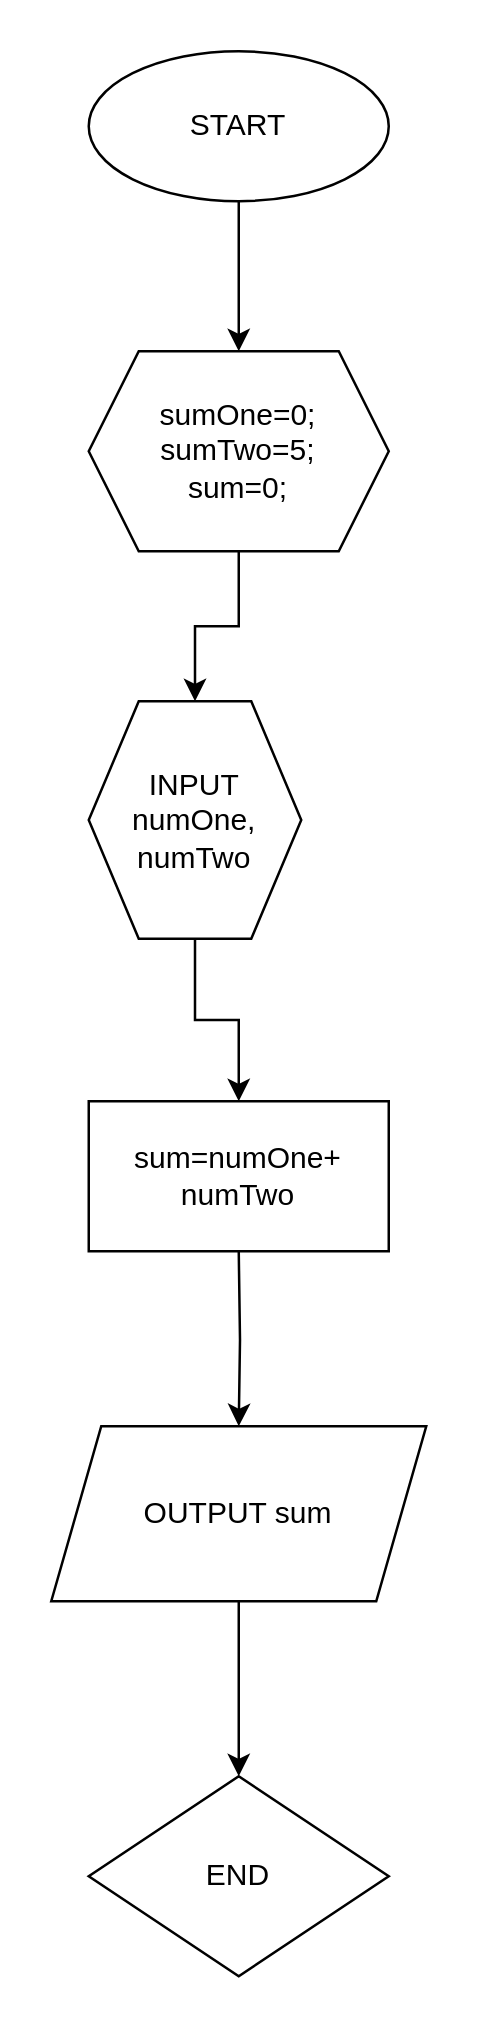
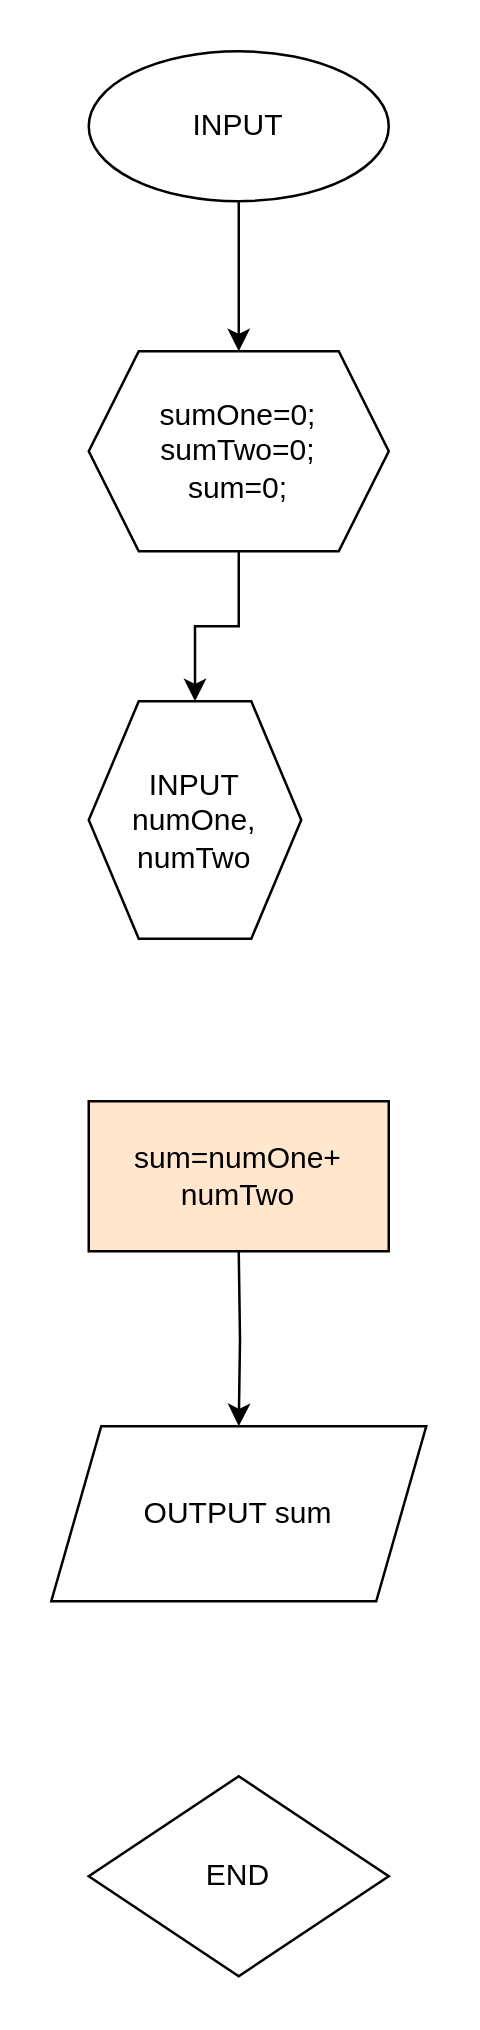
node "START": label "START" -> "INPUT"
node "sumOne=0; sumTwo=5; sum=0;": label "sumOne=0; sumTwo=5; sum=0;" -> "sumOne=0; sumTwo=0; sum=0;"
edge "INPUT numOne, numTwo" -> "sum=numOne+ numTwo": removed
node "sum=numOne+ numTwo": fillcolor #ffffff -> #ffe6cc
edge "OUTPUT sum" -> "END": removed
